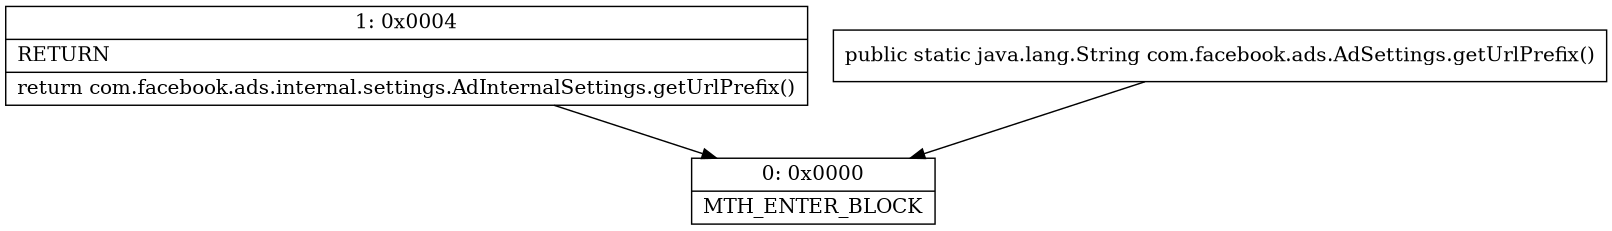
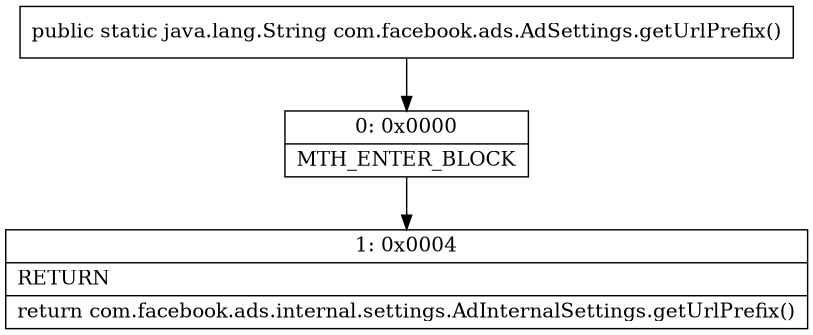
edge "1: 0x0004" -> "0: 0x0000": reversed
